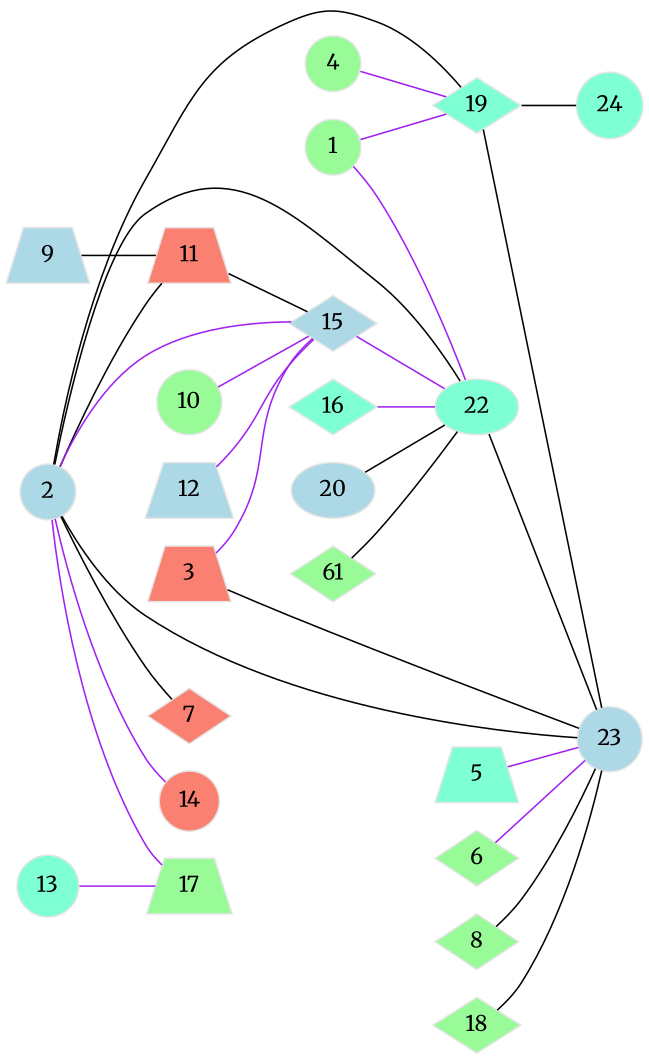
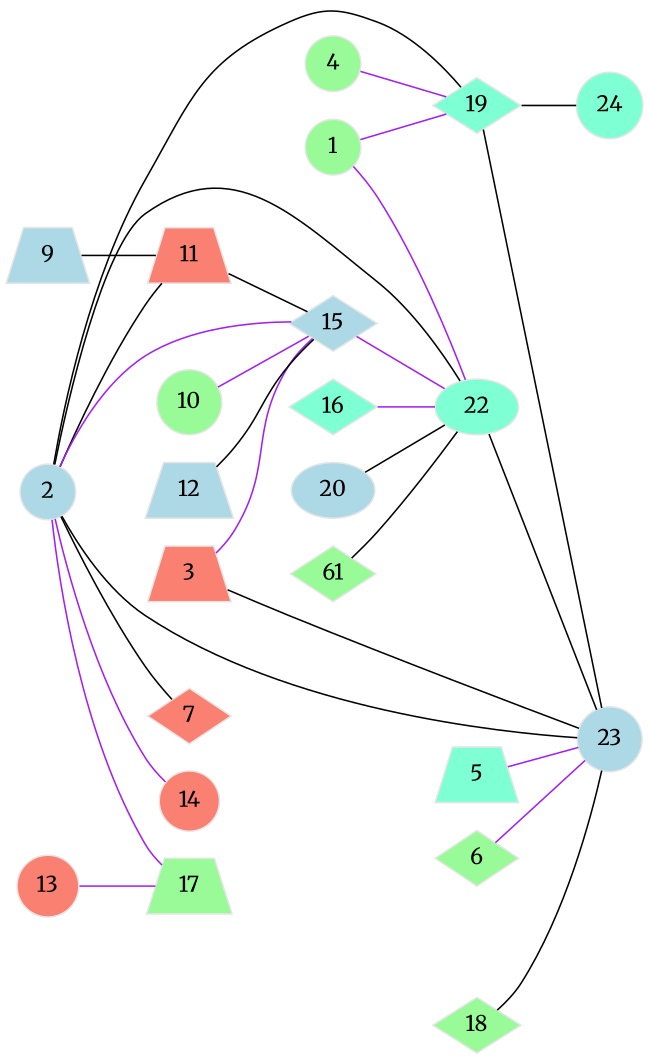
edge "15" -- "12": color purple -> black
node "13": fillcolor aquamarine -> salmon
node "8": removed
